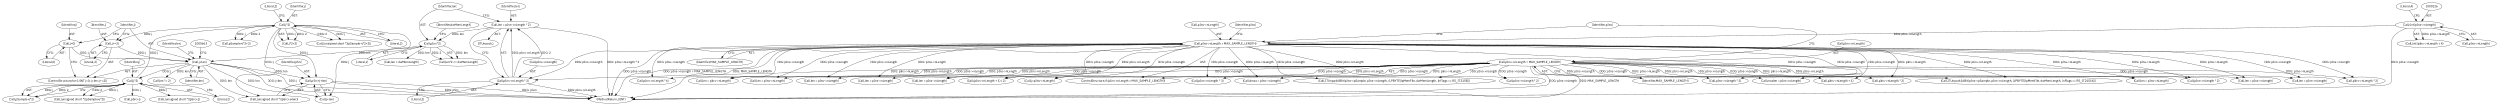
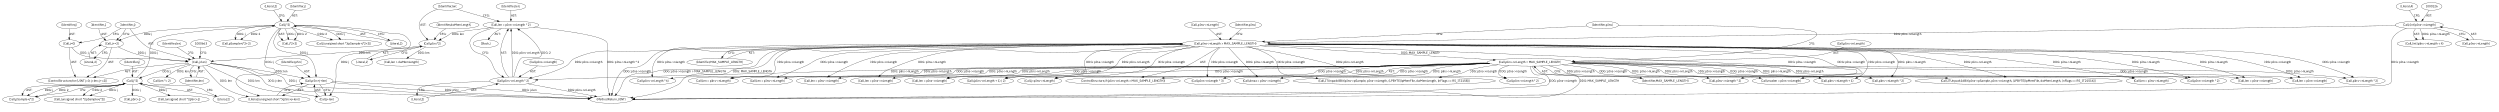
node "(ITUnpack,)": label "(ITUnpack,)" -> "(Block,)"
edge "(Call,pIns->nLength > MAX_SAMPLE_LENGTH)" -> "(Call,pIns->nLength = MAX_SAMPLE_LENGTH)": added, label "DDG: MAX_SAMPLE_LENGTH"
node "(Literal,0)": removed
edge "(Call,j=0)" -> "(ControlStructure,for (UINT j=0; j<len; j+=2))": label "CFG: " -> "AST: "
node "(Call,len*2 <= dwMemLength)": removed
node "(Call,(unsigned short *)(pSrc+j+len))": label "(Call,(unsigned short *)(pSrc+j+len))" -> "(Literal,(unsigned short *)(pSrc+j+len))"
